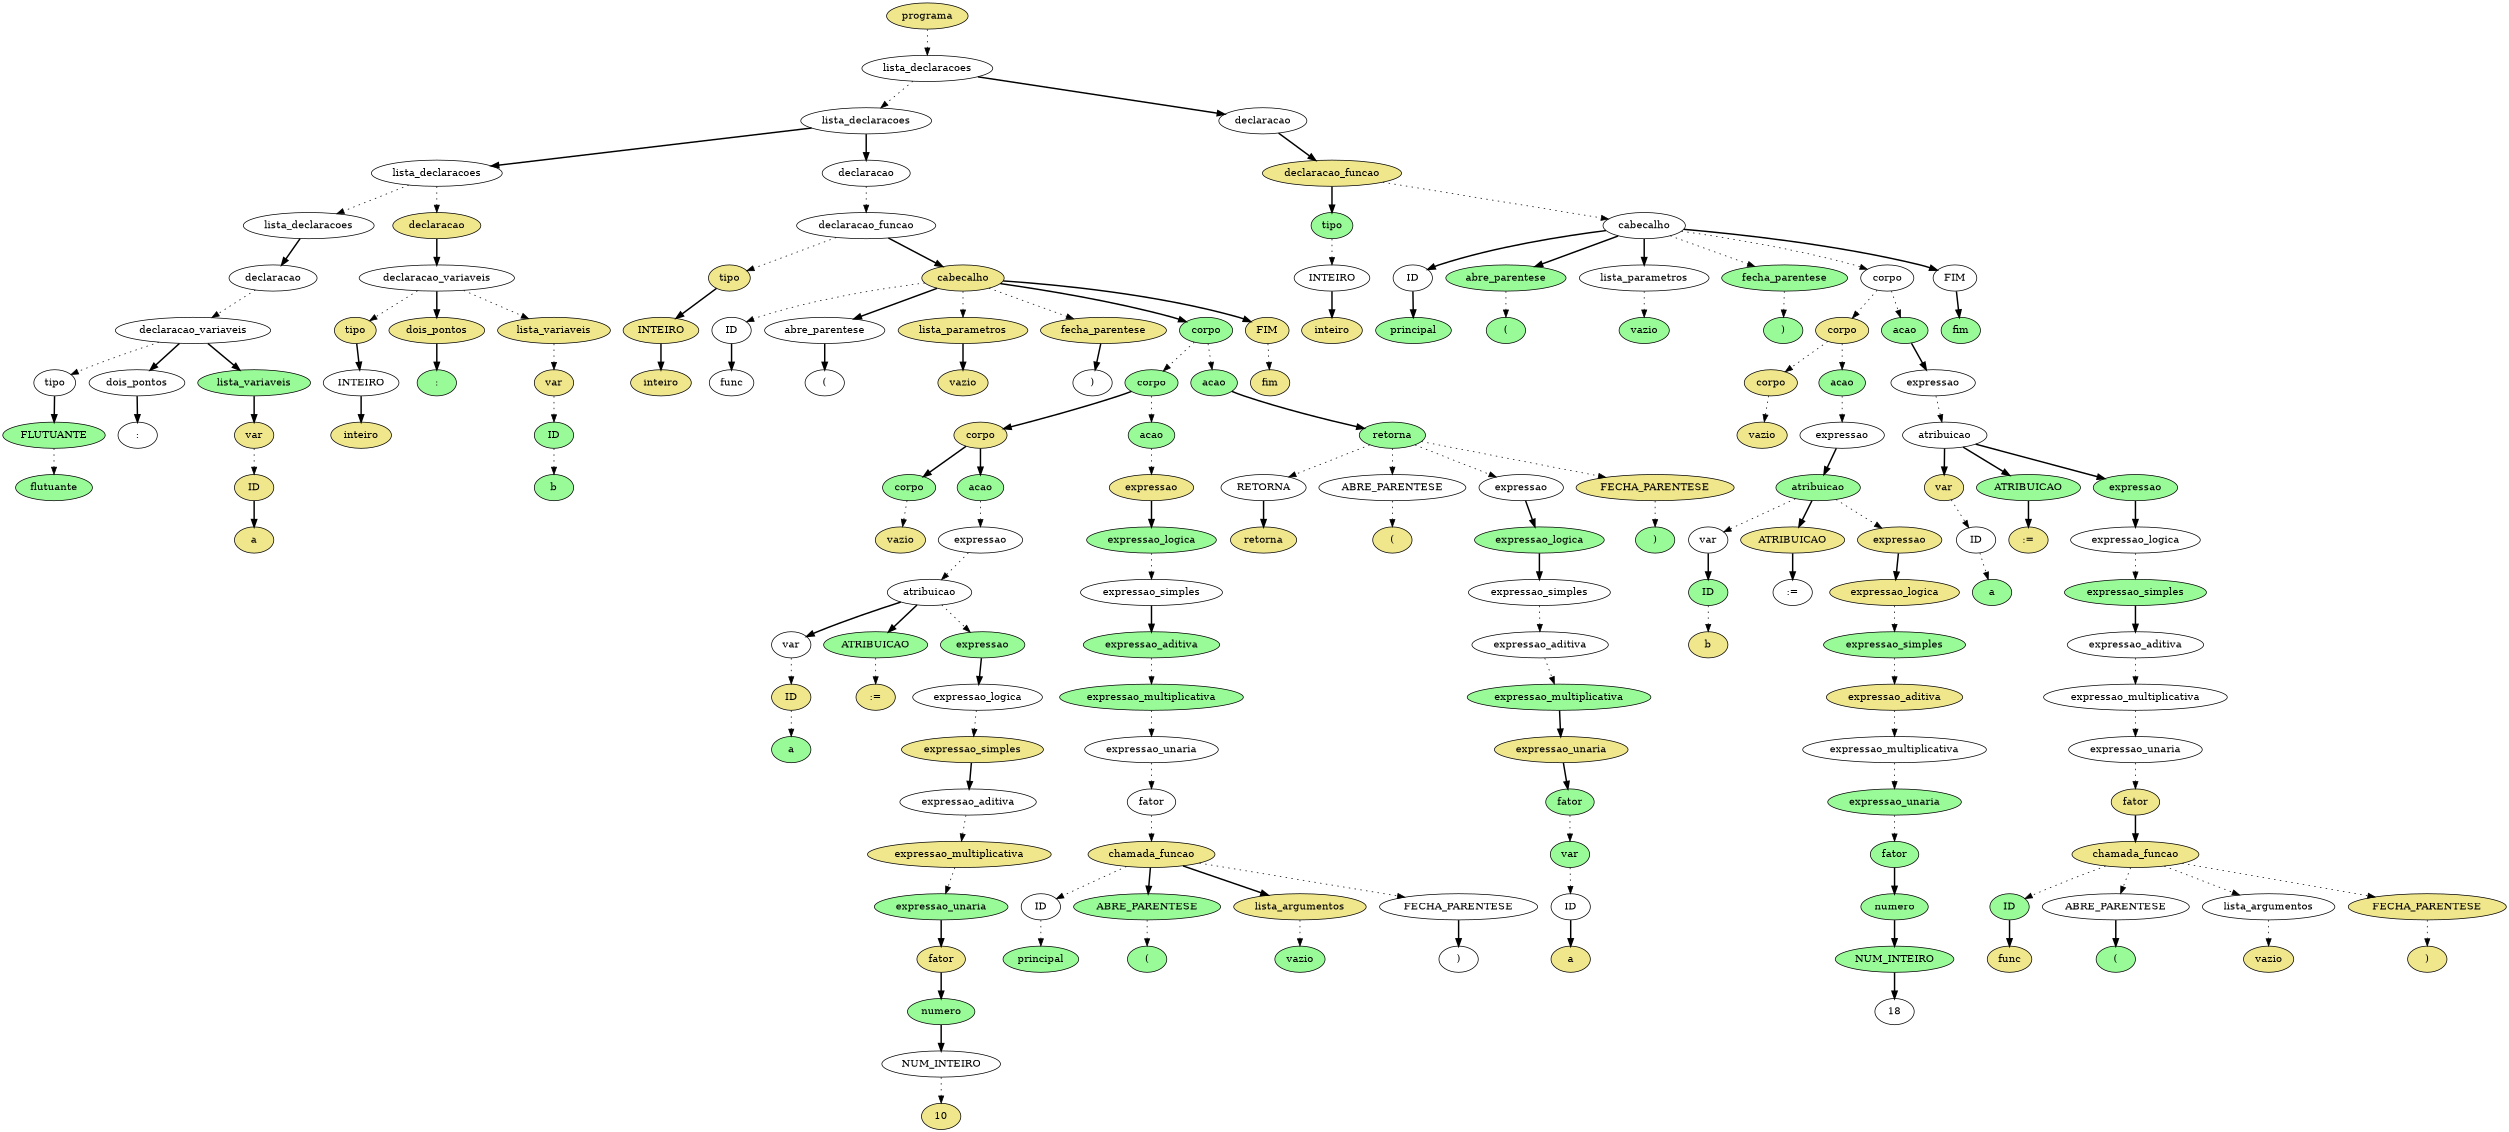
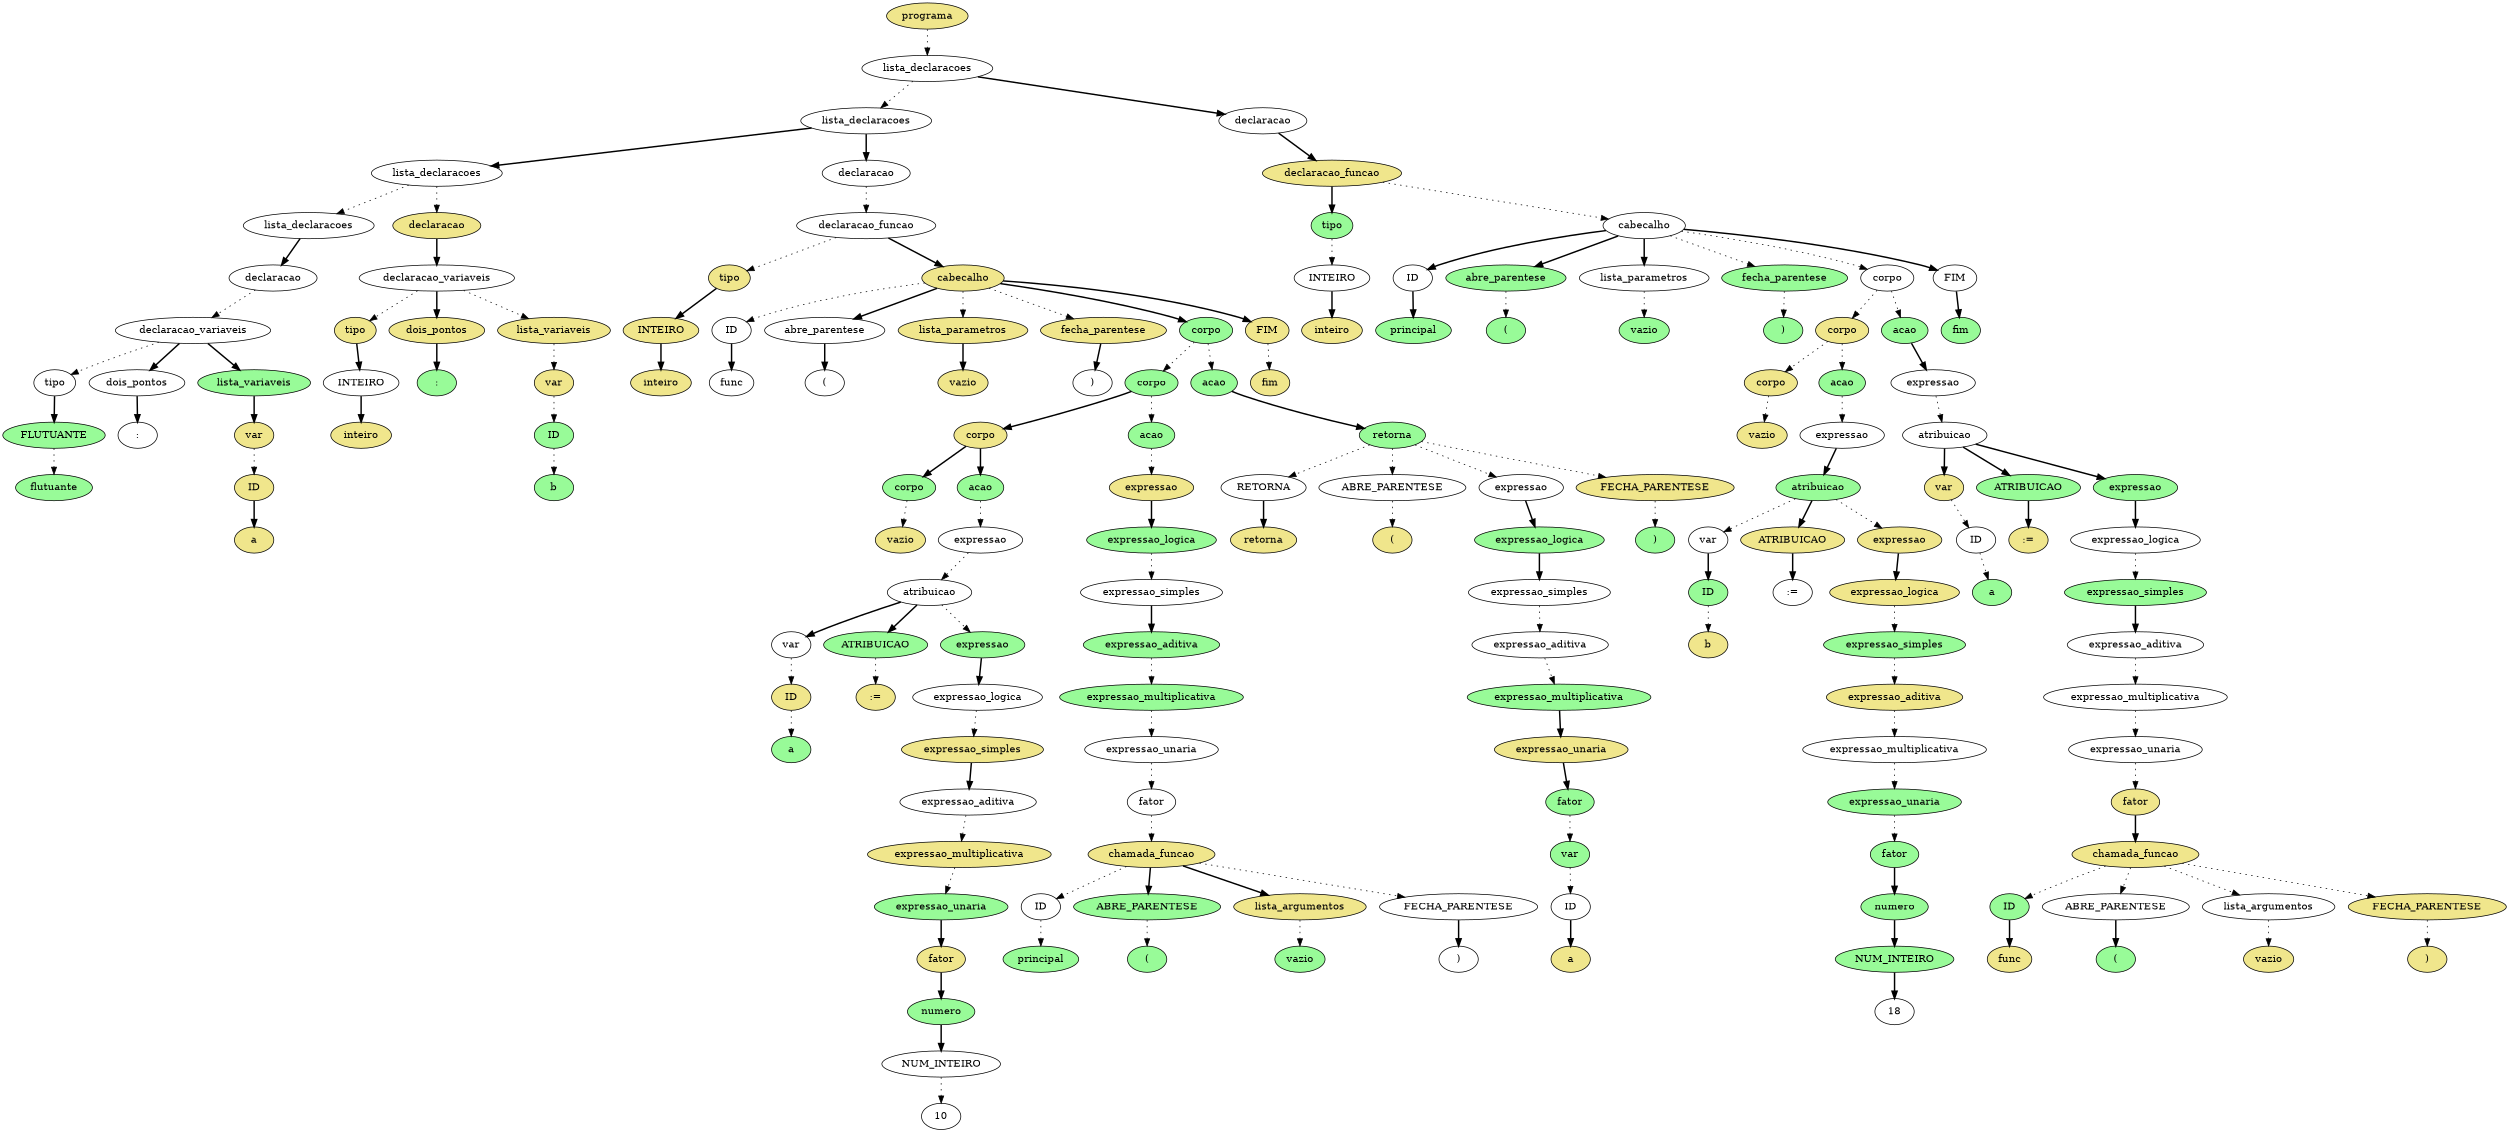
node "10": fillcolor khaki -> white
